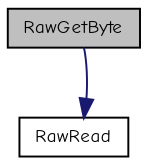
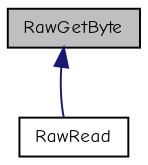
edge "RawGetByte" -> "RawRead": reversed
